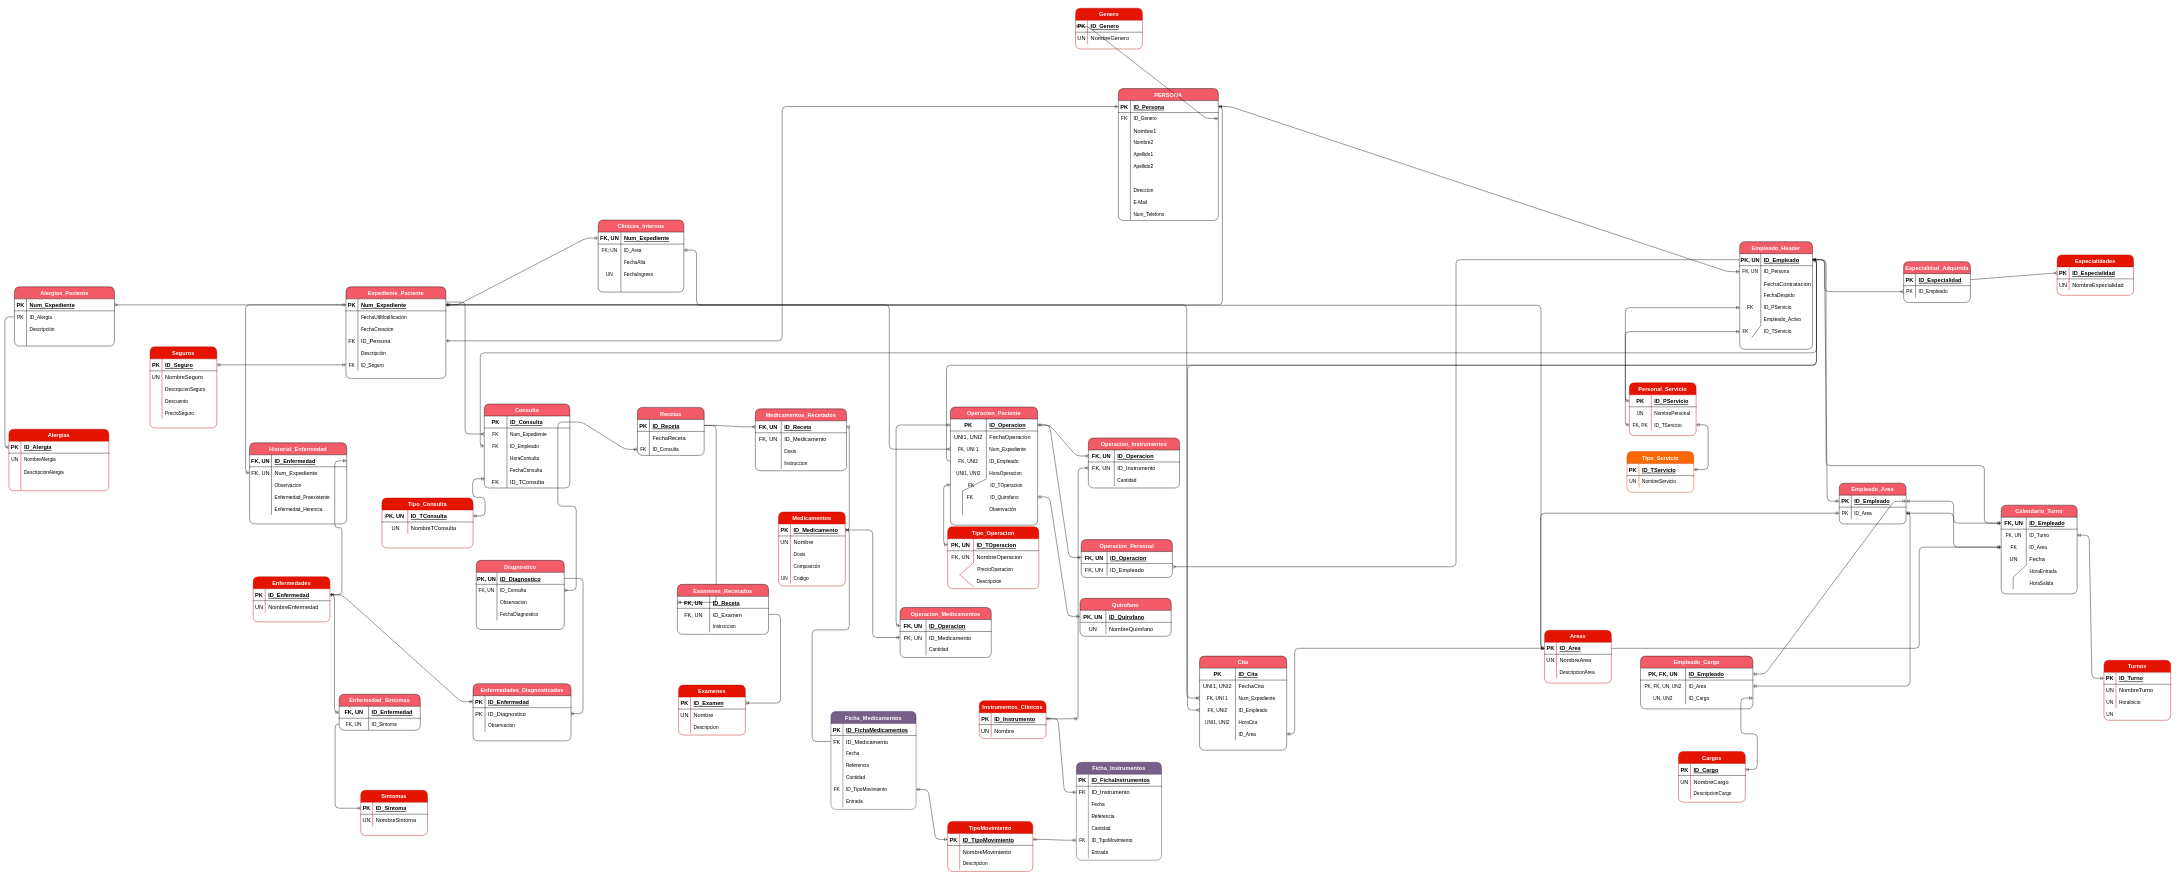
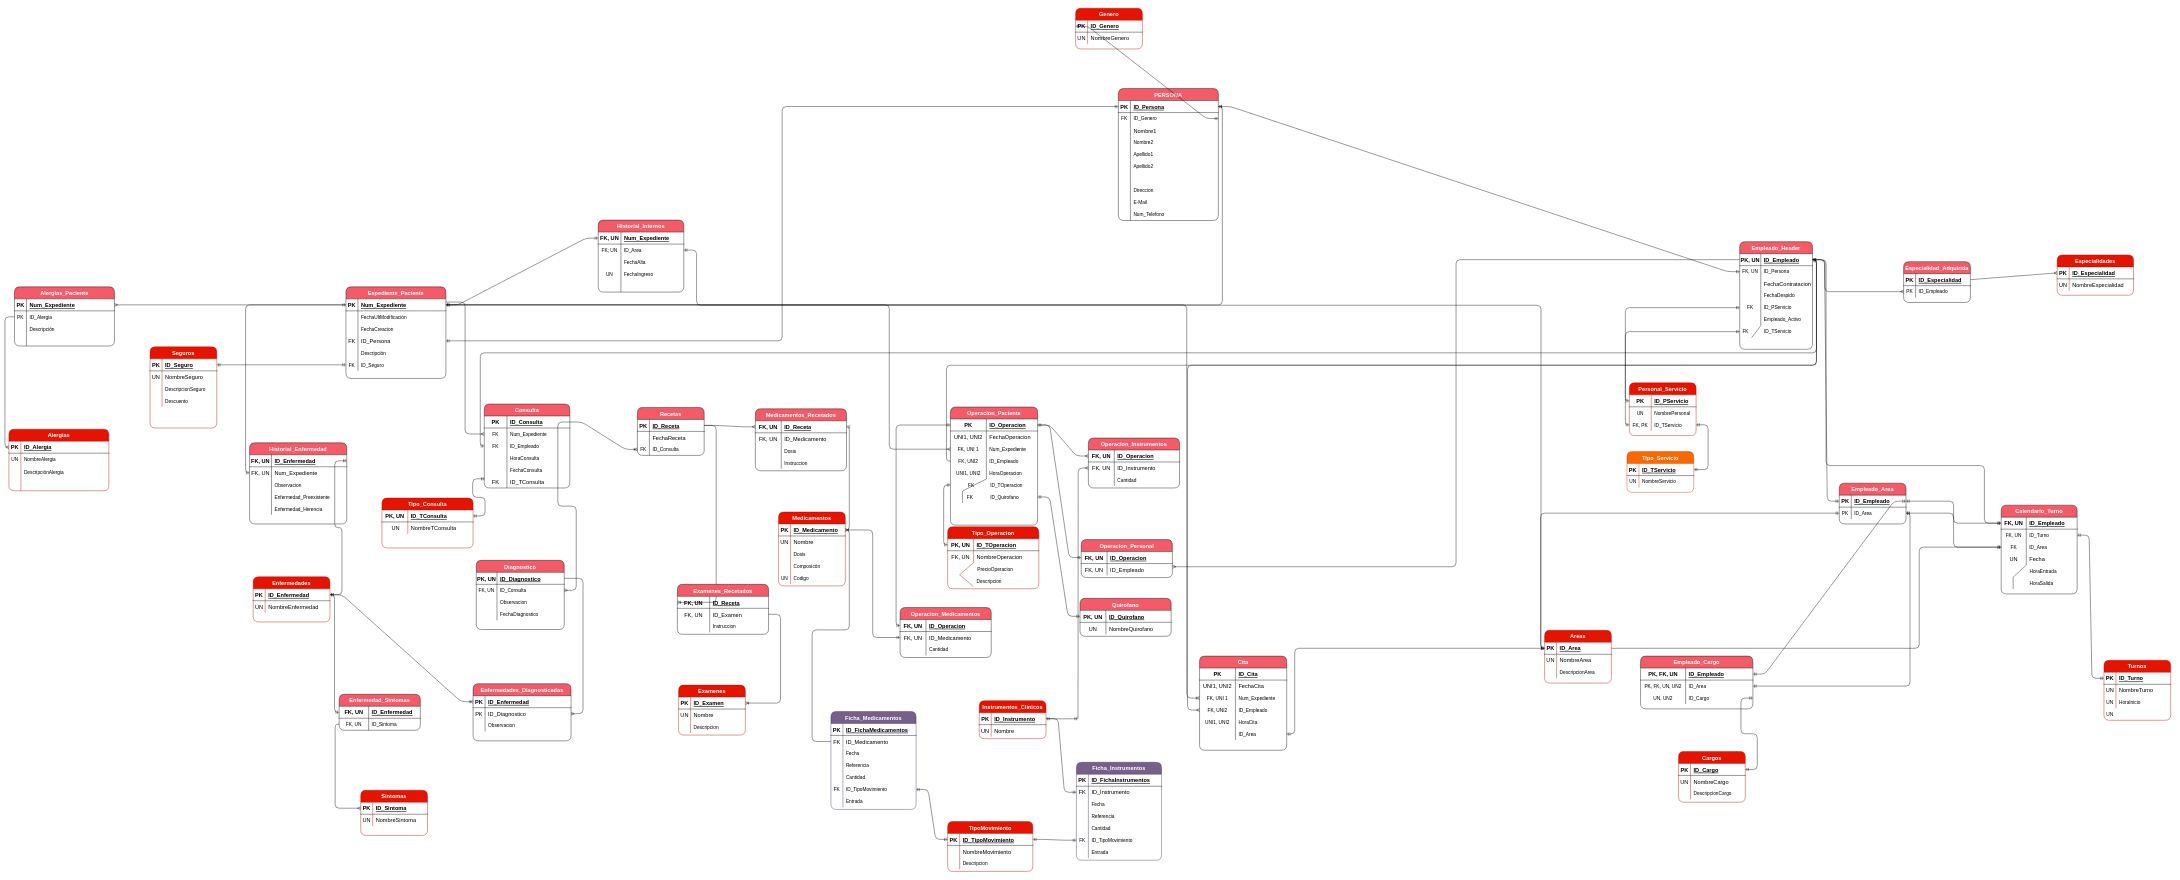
node "Clinicos_Internos": label "Clinicos_Internos" -> "Historial_Internos"
node "PrecioSeguro": removed
node "Observación": removed
